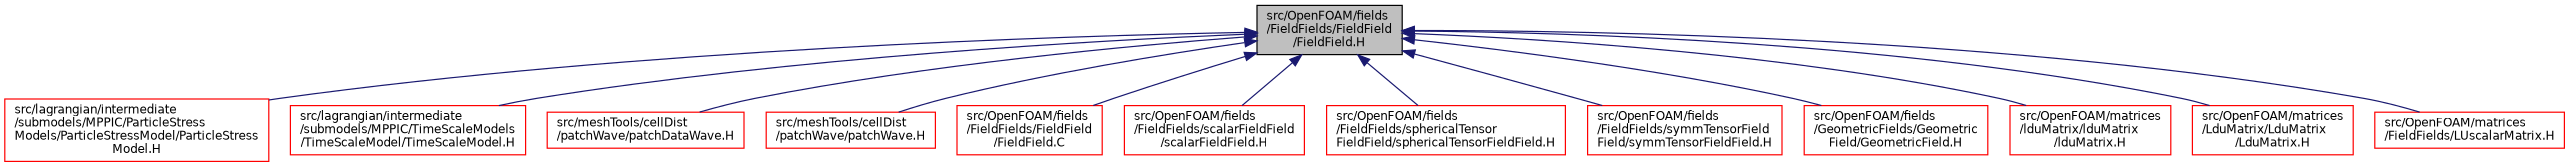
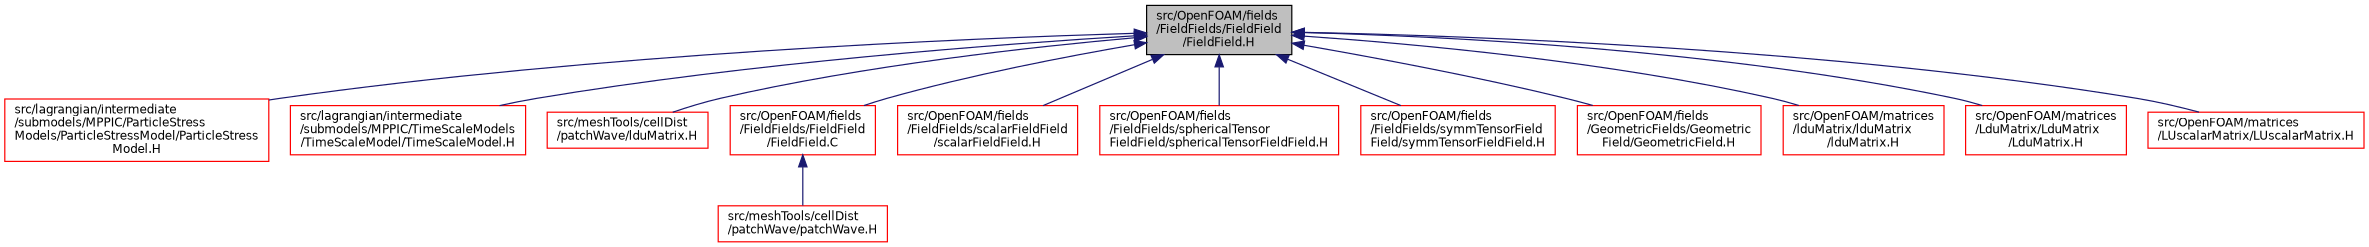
edge "src/meshTools/cellDist /patchWave/patchWave.H" -> "src/OpenFOAM/fields /FieldFields/FieldField /FieldField.H": now "src/meshTools/cellDist /patchWave/patchWave.H" -> "src/OpenFOAM/fields /FieldFields/FieldField /FieldField.C"
node "src/meshTools/cellDist /patchWave/patchDataWave.H": label "src/meshTools/cellDist /patchWave/patchDataWave.H" -> "src/meshTools/cellDist /patchWave/lduMatrix.H"
node "src/OpenFOAM/matrices /FieldFields/LUscalarMatrix.H": label "src/OpenFOAM/matrices /FieldFields/LUscalarMatrix.H" -> "src/OpenFOAM/matrices /LUscalarMatrix/LUscalarMatrix.H"
